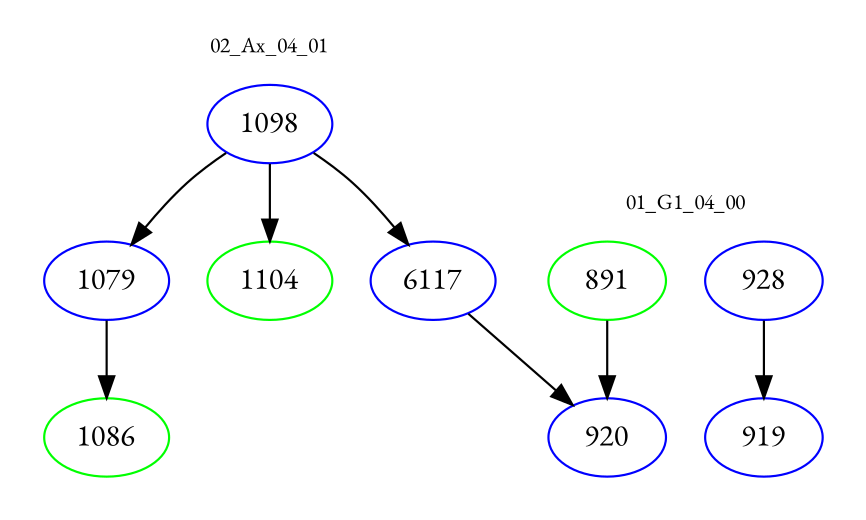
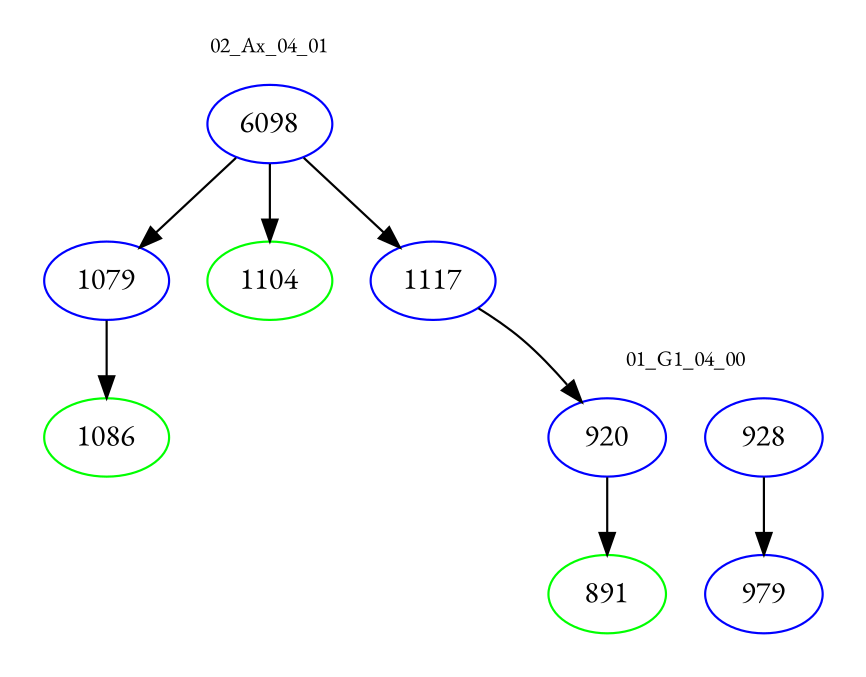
node "1098": label "1098" -> "6098"
node "6117": label "6117" -> "1117"
edge "891" -> "920": reversed
node "919": label "919" -> "979"
